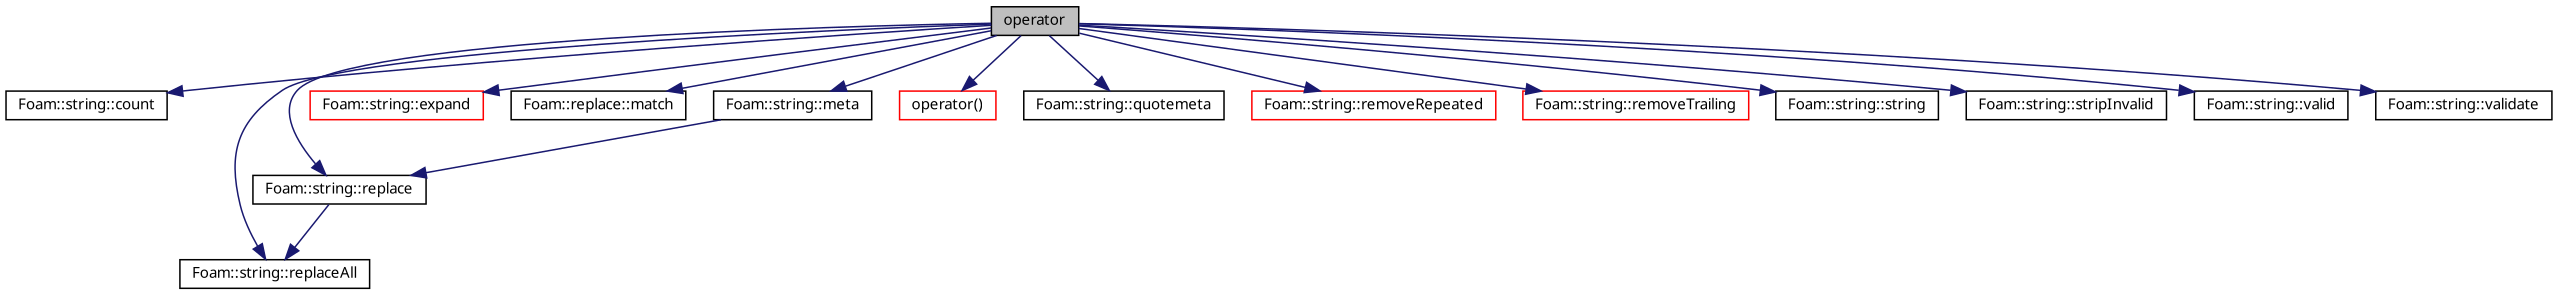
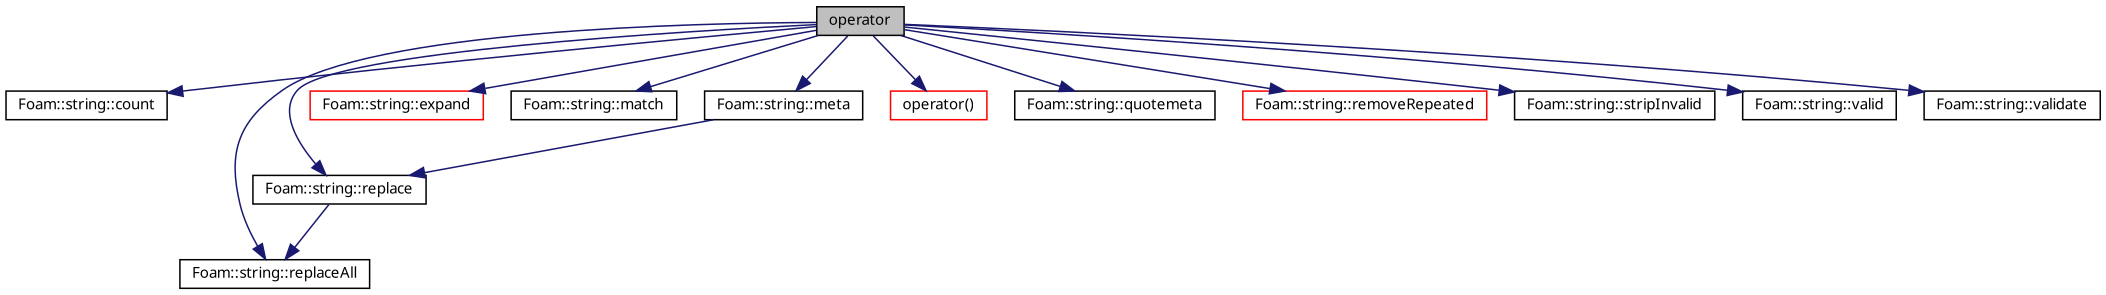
node "Foam::replace::match": label "Foam::replace::match" -> "Foam::string::match"
node "Foam::string::removeTrailing": removed
node "Foam::string::string": removed
